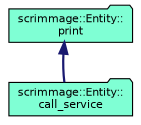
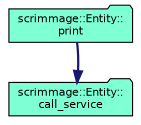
edge "scrimmage::Entity:: call_service" -> "scrimmage::Entity:: print": reversed
